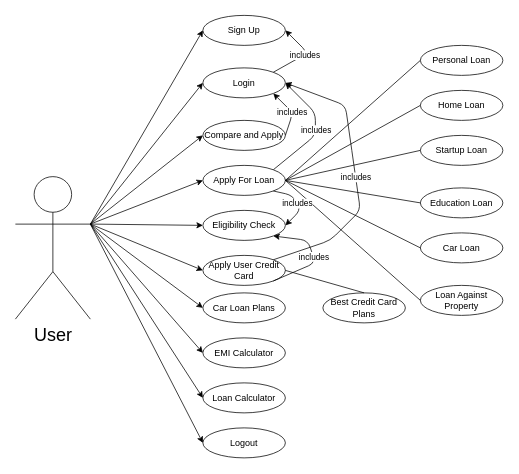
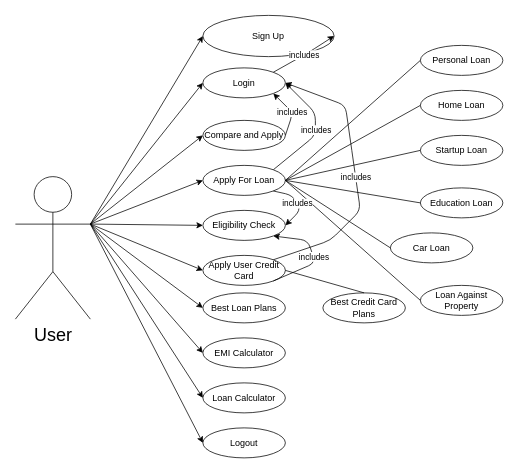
node "Sign Up": size 83x30 -> 131x41
node "Car Loan": moved (462, 248) -> (432, 248)
node "Car Loan Plans": label "Car Loan Plans" -> "Best Loan Plans"
